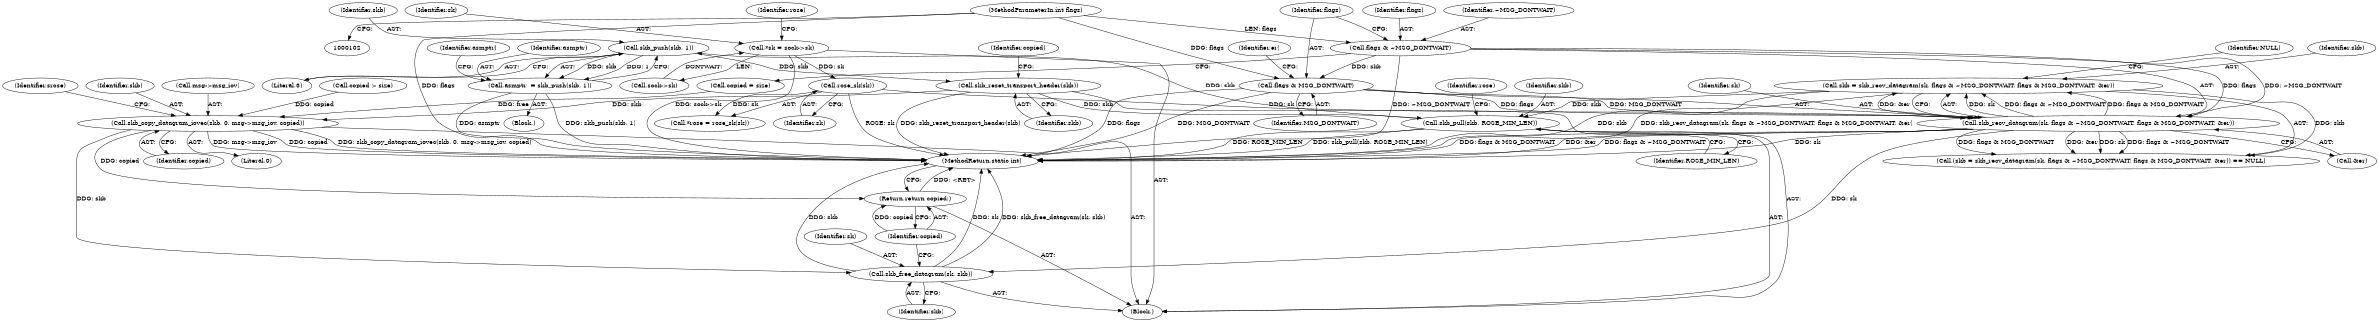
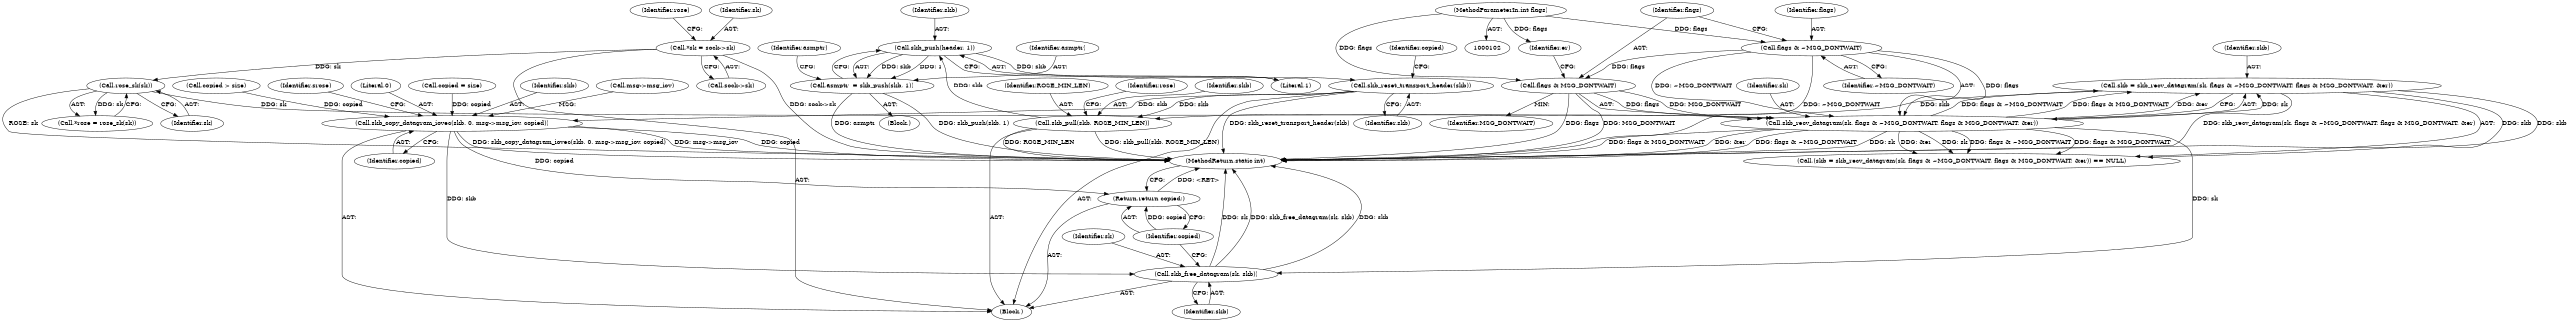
edge "(MethodParameterIn,int flags)" -> "1000102": label "CFG: " -> "AST: "
edge "(MethodParameterIn,int flags)" -> "(Call,flags & ~MSG_DONTWAIT)": label "LEN: flags" -> "DDG: flags"
node "(Call,skb_push(skb, 1))": label "(Call,skb_push(skb, 1))" -> "(Call,skb_push(header, 1))"
node "(Identifier,NULL)": removed
edge "(MethodParameterIn,int flags)" -> "(MethodReturn,static int)": now "(MethodParameterIn,int flags)" -> "(Identifier,er)"
edge "(Call,sock->sk)" -> "(Call,*sk = sock->sk)": label "DONTWAIT: " -> "AST: "
edge "(Call,*sk = sock->sk)" -> "(Call,sock->sk)": label "LEN: " -> "CFG: "
edge "(Call,flags & ~MSG_DONTWAIT)" -> "(Call,flags & MSG_DONTWAIT)": label "DDG: skb" -> "DDG: flags"
edge "(Call,flags & ~MSG_DONTWAIT)" -> "(Call,copied = size)": now "(Call,flags & ~MSG_DONTWAIT)" -> "(Identifier,~MSG_DONTWAIT)"
node "(Literal,3)": label "(Literal,3)" -> "(Literal,1)"
edge "(Call,msg->msg_iov)" -> "(Call,skb_copy_datagram_iovec(skb, 0, msg->msg_iov, copied))": label "AST: " -> "MSG: "
edge "(Call,copied = size)" -> "(Call,skb_copy_datagram_iovec(skb, 0, msg->msg_iov, copied))": label "DDG: free" -> "DDG: copied"
edge "(Call,flags & MSG_DONTWAIT)" -> "(Identifier,MSG_DONTWAIT)": label "CFG: " -> "MIN: "
edge "(Identifier,MSG_DONTWAIT)" -> "(Call,flags & MSG_DONTWAIT)": removed, label "AST:"
edge "(Call,*rose = rose_sk(sk))" -> "(Call,rose_sk(sk))": added, label "CFG:"
edge "(Call,skb_pull(skb, ROSE_MIN_LEN))" -> "(Identifier,ROSE_MIN_LEN)": removed, label "CFG:"
edge "(Identifier,ROSE_MIN_LEN)" -> "(Call,skb_pull(skb, ROSE_MIN_LEN))": label "CFG: " -> "AST: "
edge "(Call,skb_copy_datagram_iovec(skb, 0, msg->msg_iov, copied))" -> "(Literal,0)": reversed
node "(Call,&er)": removed
